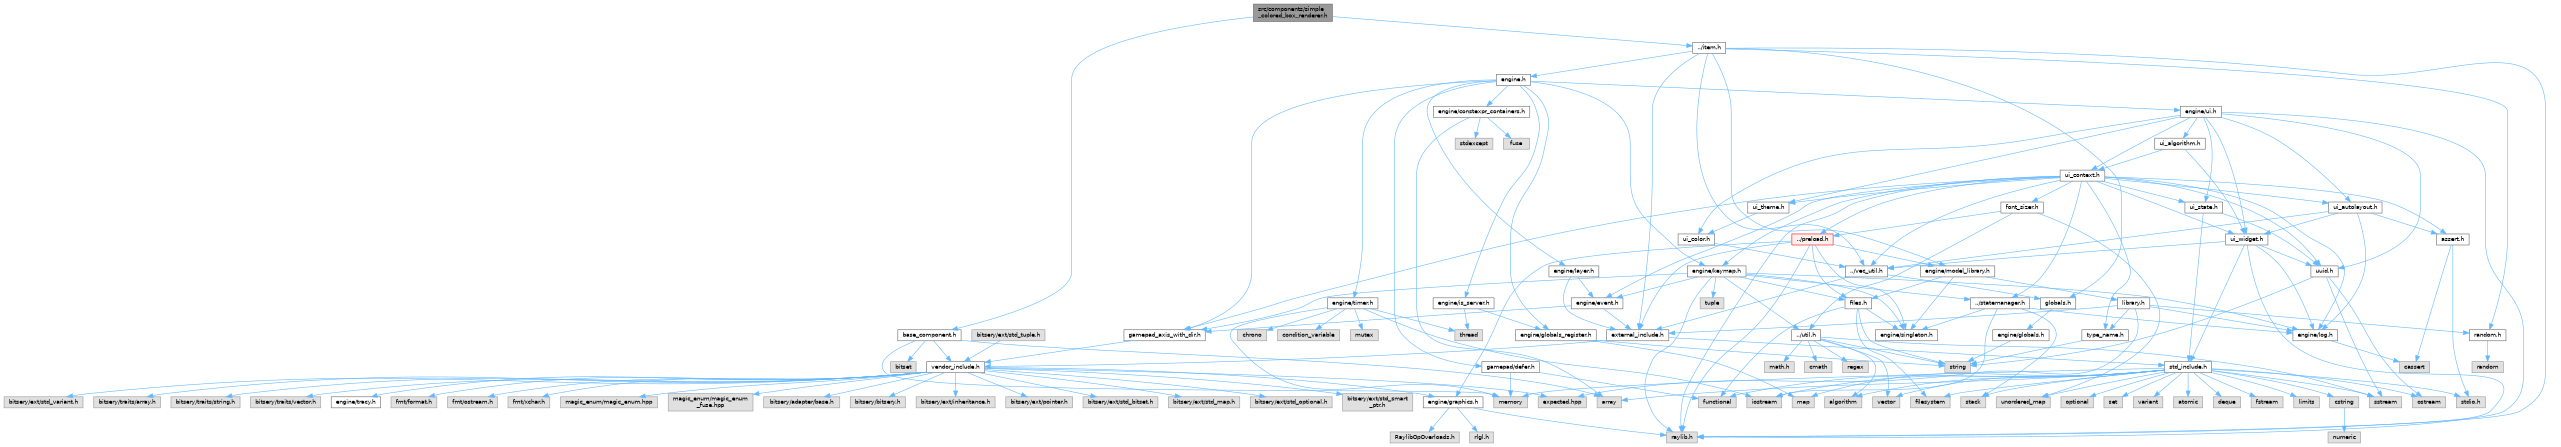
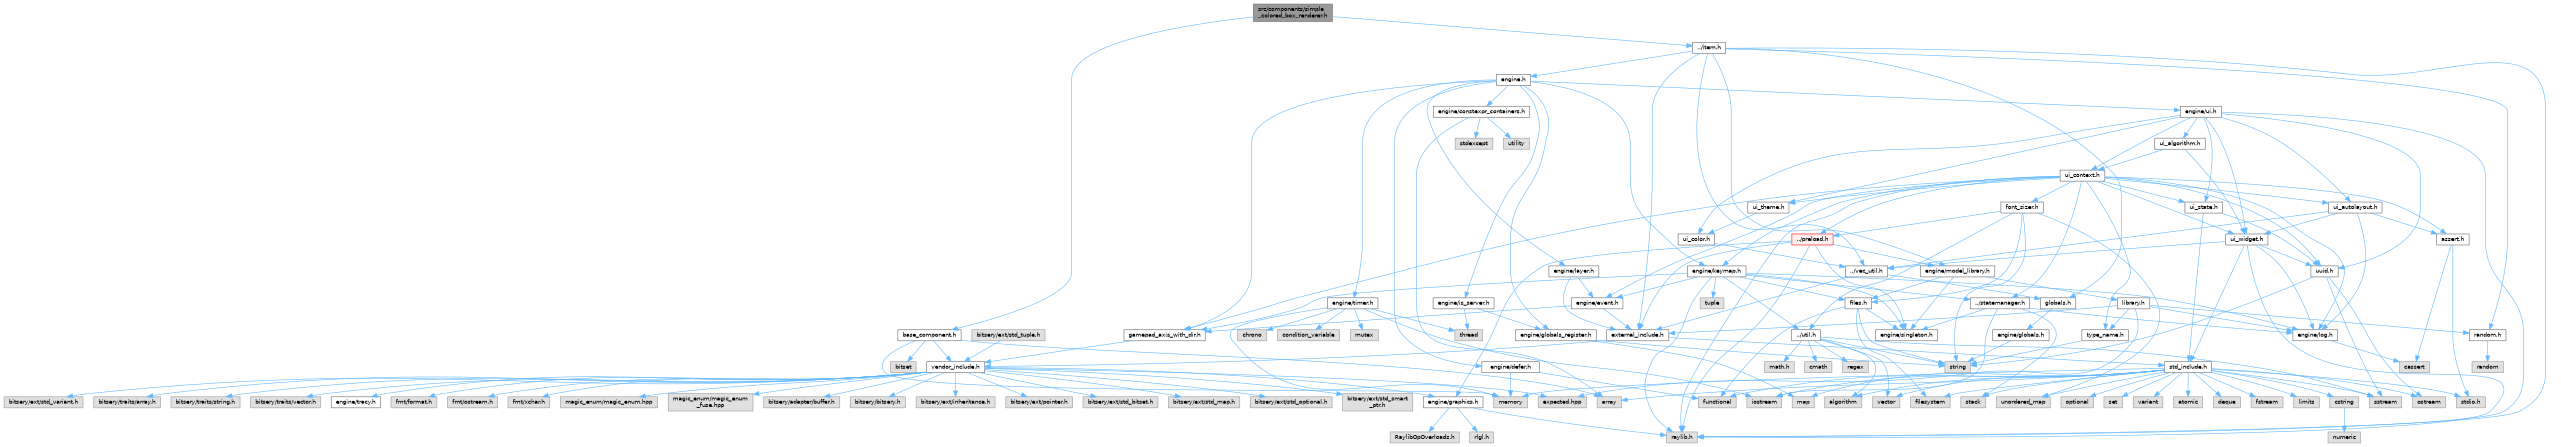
node "fuse": label "fuse" -> "utility"
edge "ui_context.h" -> "../vec_util.h": removed
edge "../preload.h" -> "files.h": now "font_sizer.h" -> "files.h"
edge "font_sizer.h" -> "string": added
node "gamepad/defer.h": label "gamepad/defer.h" -> "engine/defer.h"
node "bitsery/adapter/base.h": label "bitsery/adapter/base.h" -> "bitsery/adapter/buffer.h"
